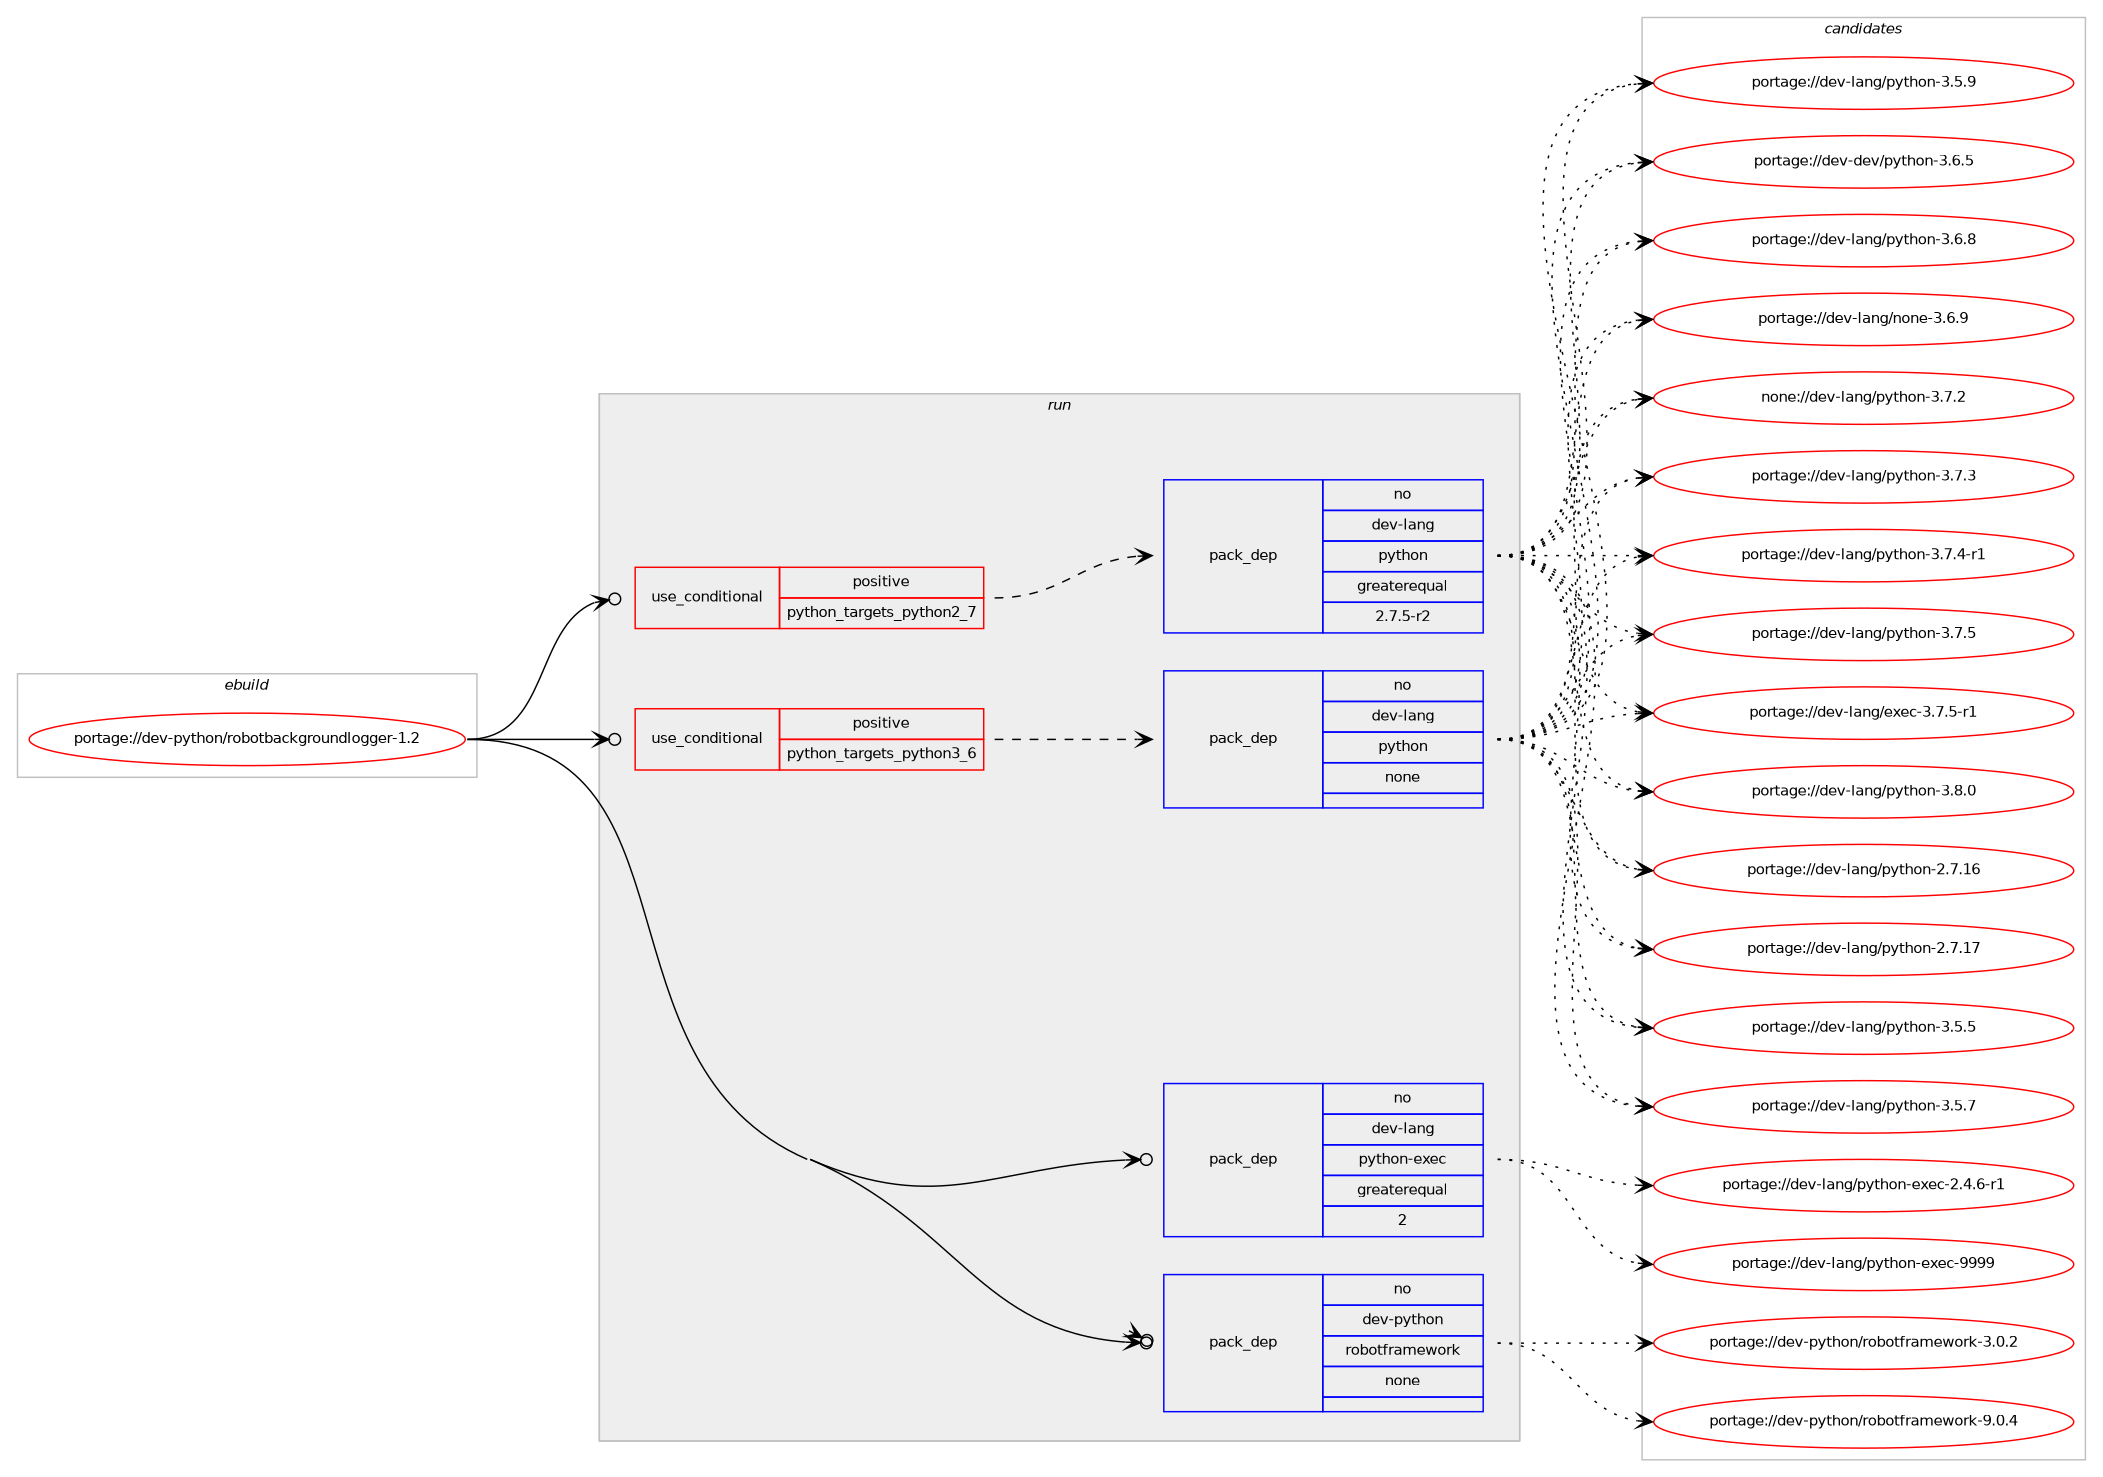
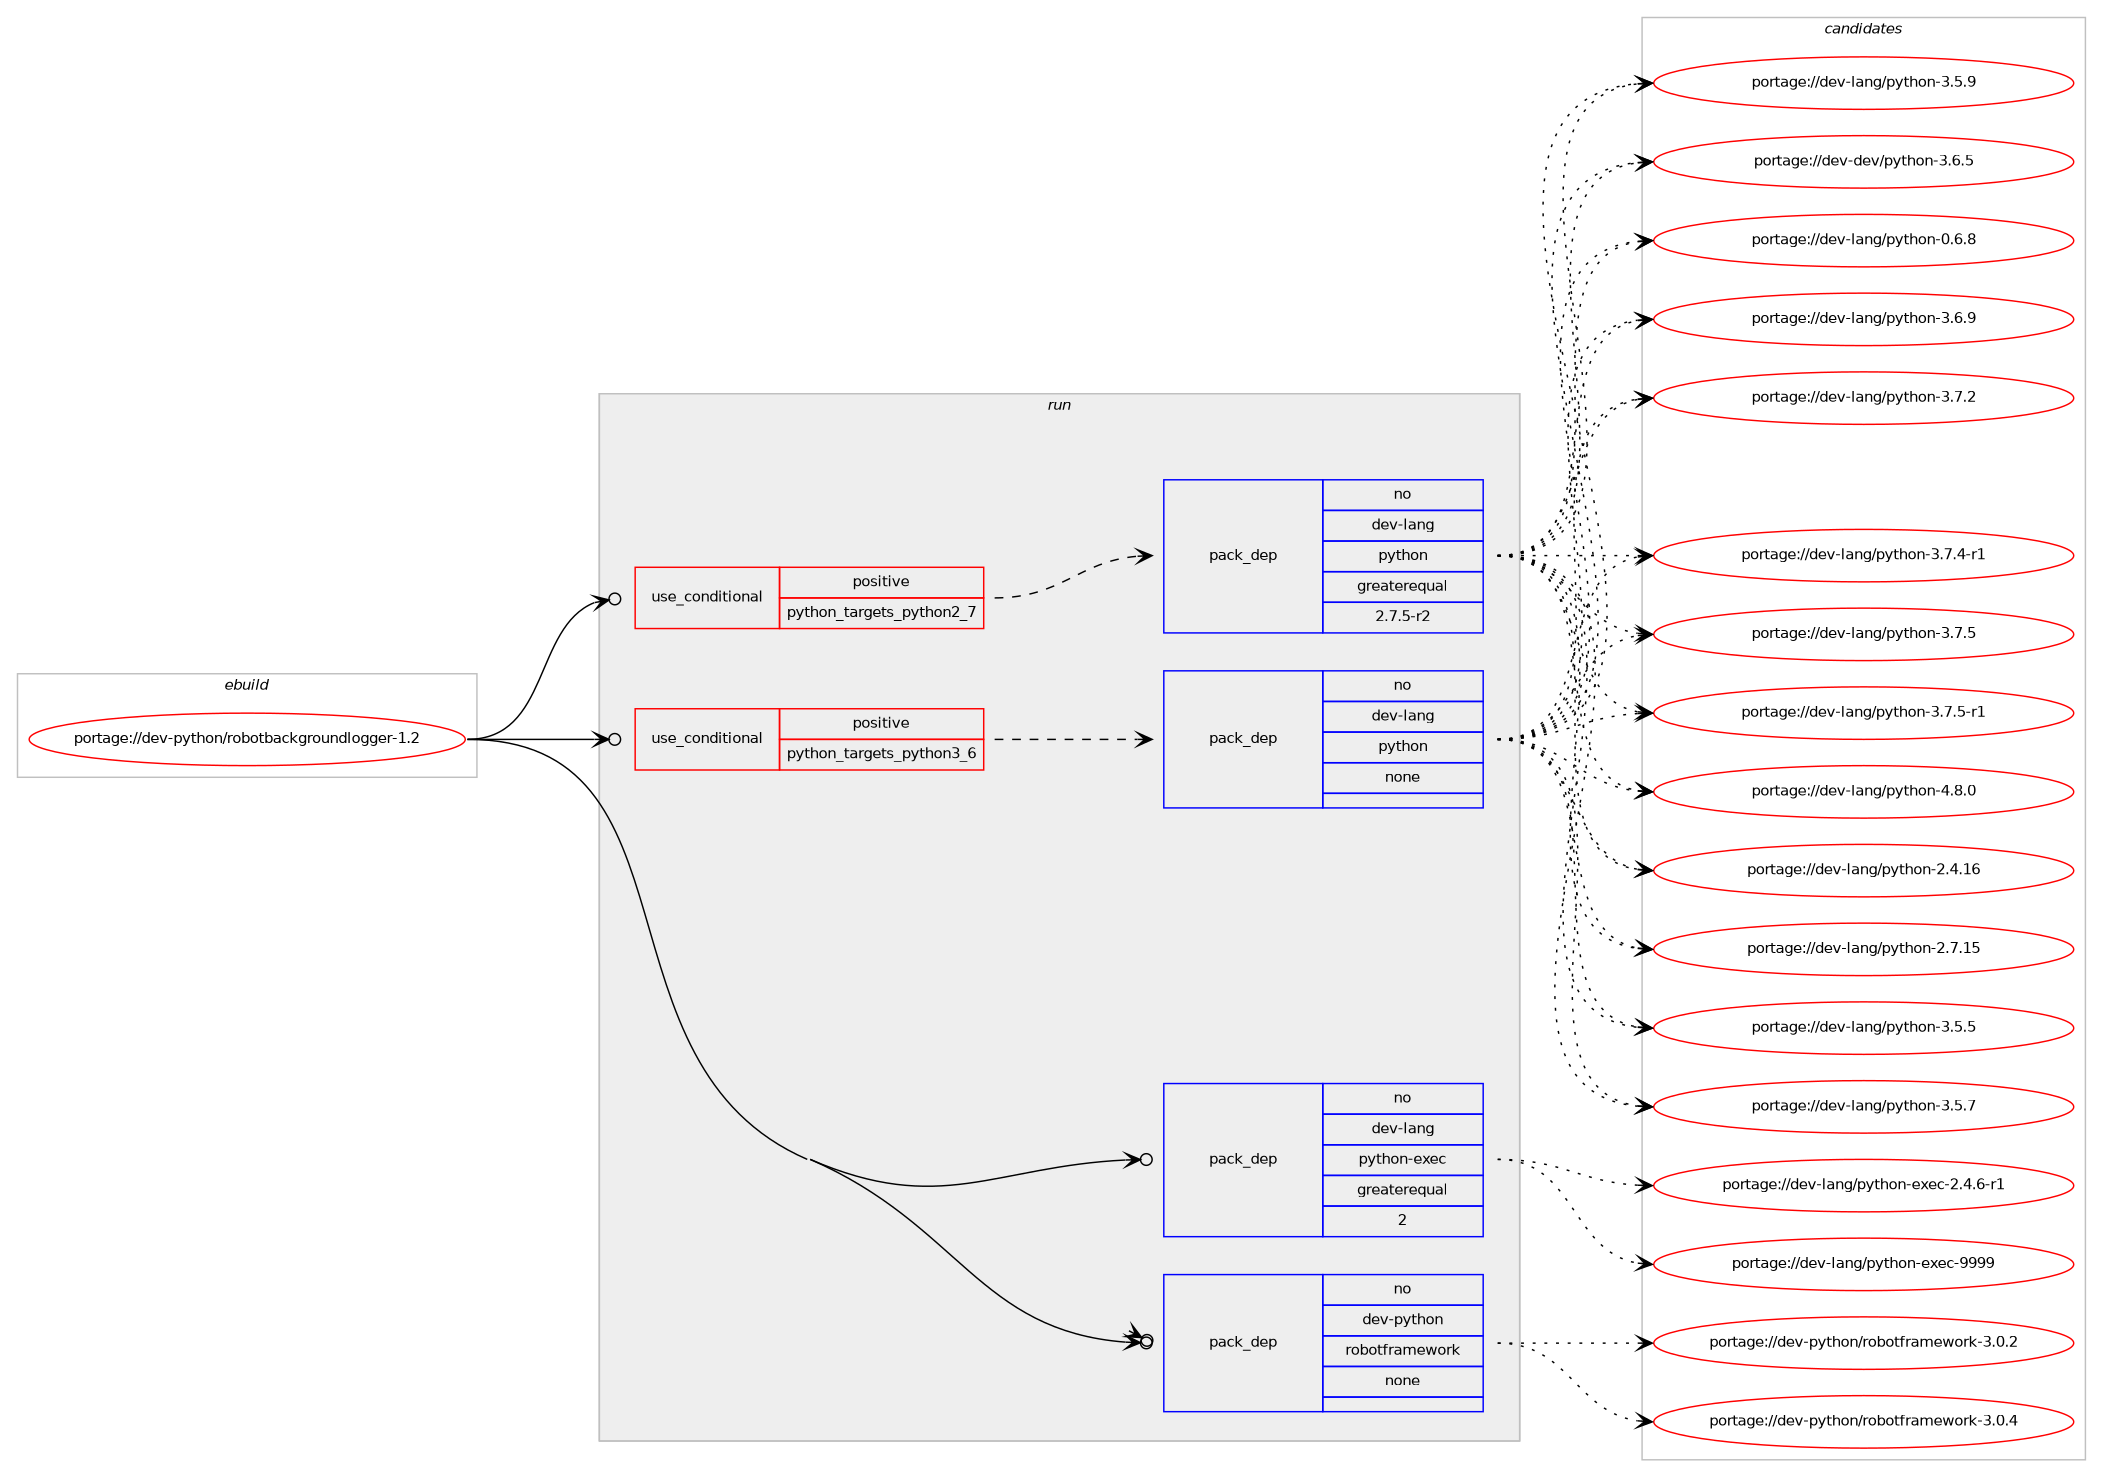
node "portage://dev-lang/python-3.6.8": label "portage://dev-lang/python-3.6.8" -> "portage://dev-lang/python-0.6.8"
node "portage://dev-lang/none-3.6.9": label "portage://dev-lang/none-3.6.9" -> "portage://dev-lang/python-3.6.9"
node "none://dev-lang/python-3.7.2": label "none://dev-lang/python-3.7.2" -> "portage://dev-lang/python-3.7.2"
node "portage://dev-lang/python-3.7.3": removed
node "portage://dev-lang/exec-3.7.5-r1": label "portage://dev-lang/exec-3.7.5-r1" -> "portage://dev-lang/python-3.7.5-r1"
node "portage://dev-lang/python-3.8.0": label "portage://dev-lang/python-3.8.0" -> "portage://dev-lang/python-4.8.0"
node "portage://dev-lang/python-2.7.16": label "portage://dev-lang/python-2.7.16" -> "portage://dev-lang/python-2.4.16"
node "portage://dev-lang/python-2.7.17": label "portage://dev-lang/python-2.7.17" -> "portage://dev-lang/python-2.7.15"
node "portage://dev-python/robotframework-9.0.4": label "portage://dev-python/robotframework-9.0.4" -> "portage://dev-python/robotframework-3.0.4"
